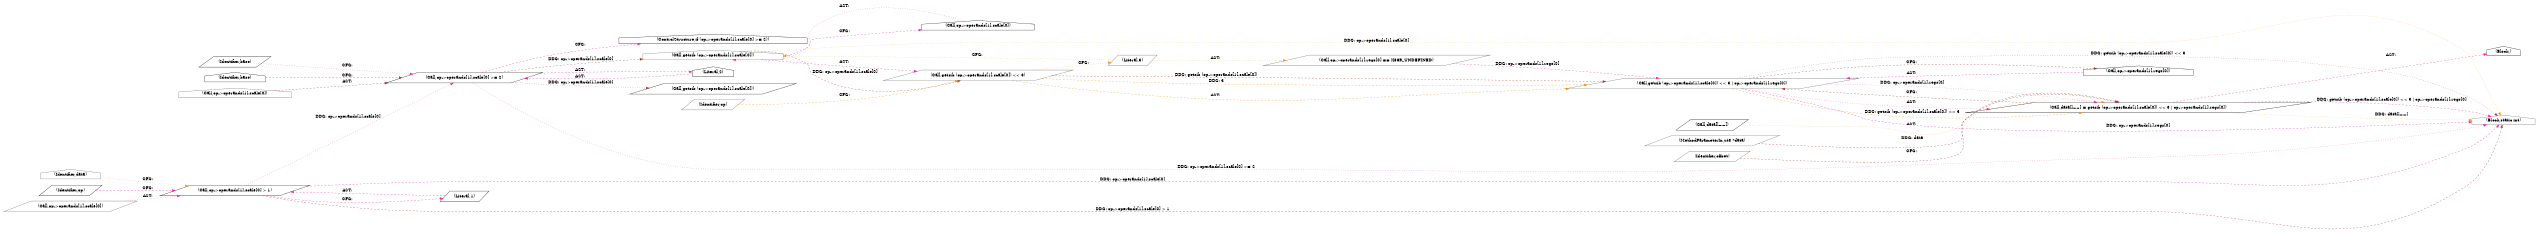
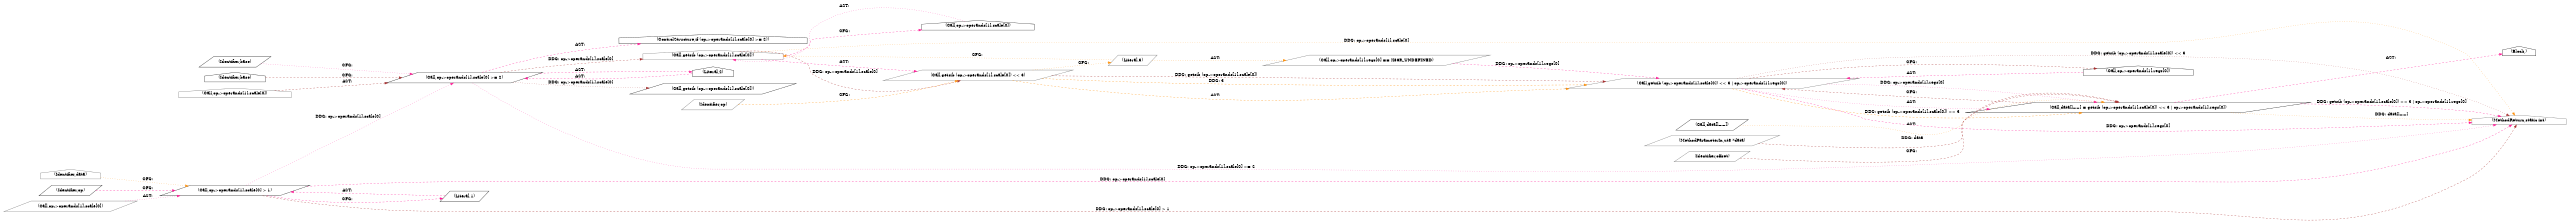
edge "(Call,op->operands[1].scale[0] >= 2)" -> "(ControlStructure,if (op->operands[1].scale[0] >= 2))": label "CFG: " -> "AST: "
node "(Block,static int)": label "(Block,static int)" -> "(MethodReturn,static int)"
